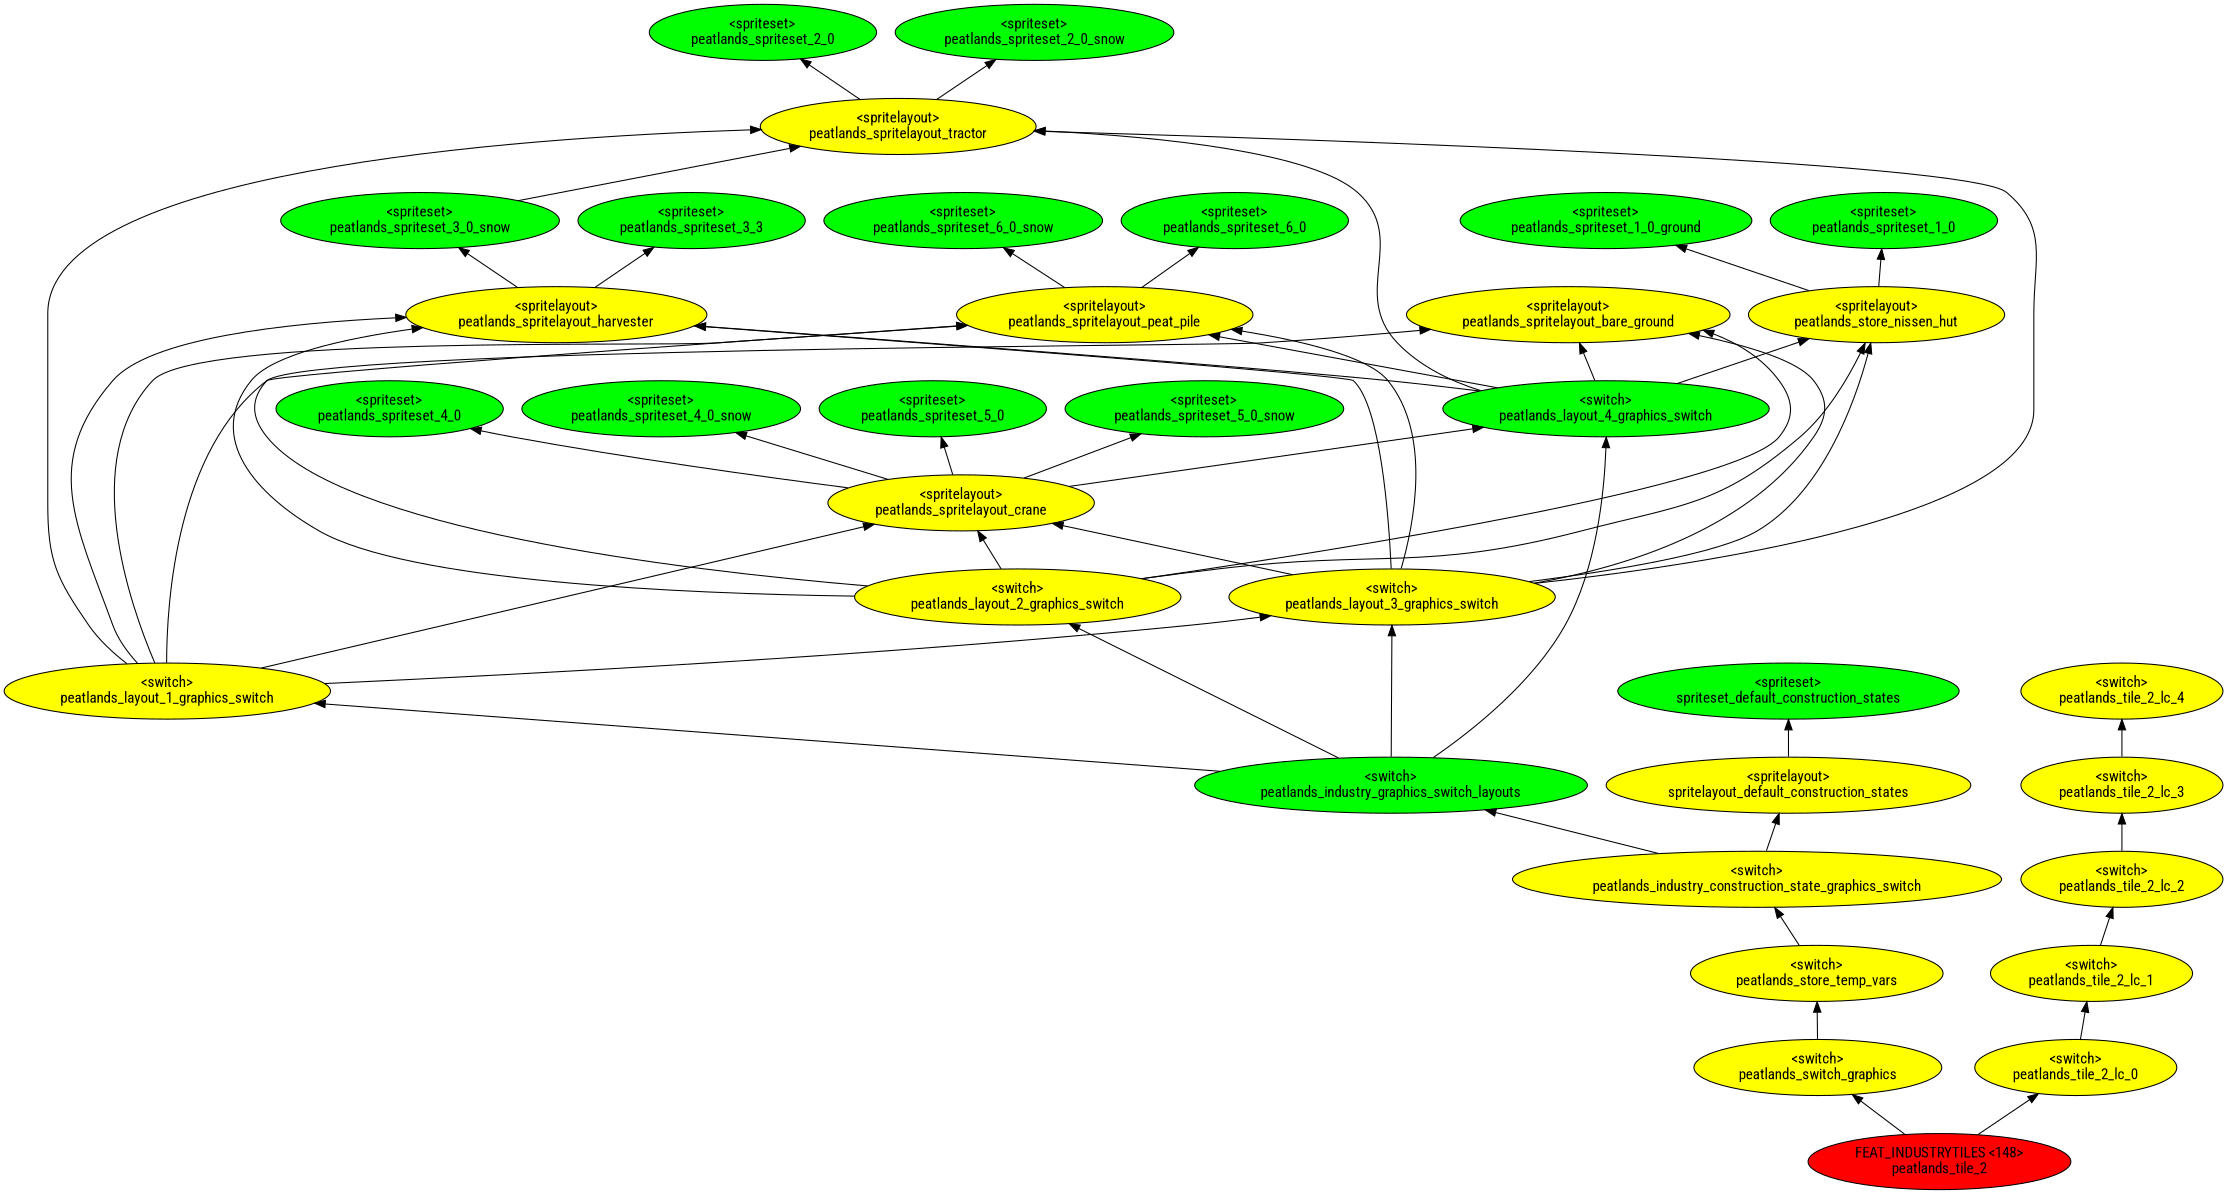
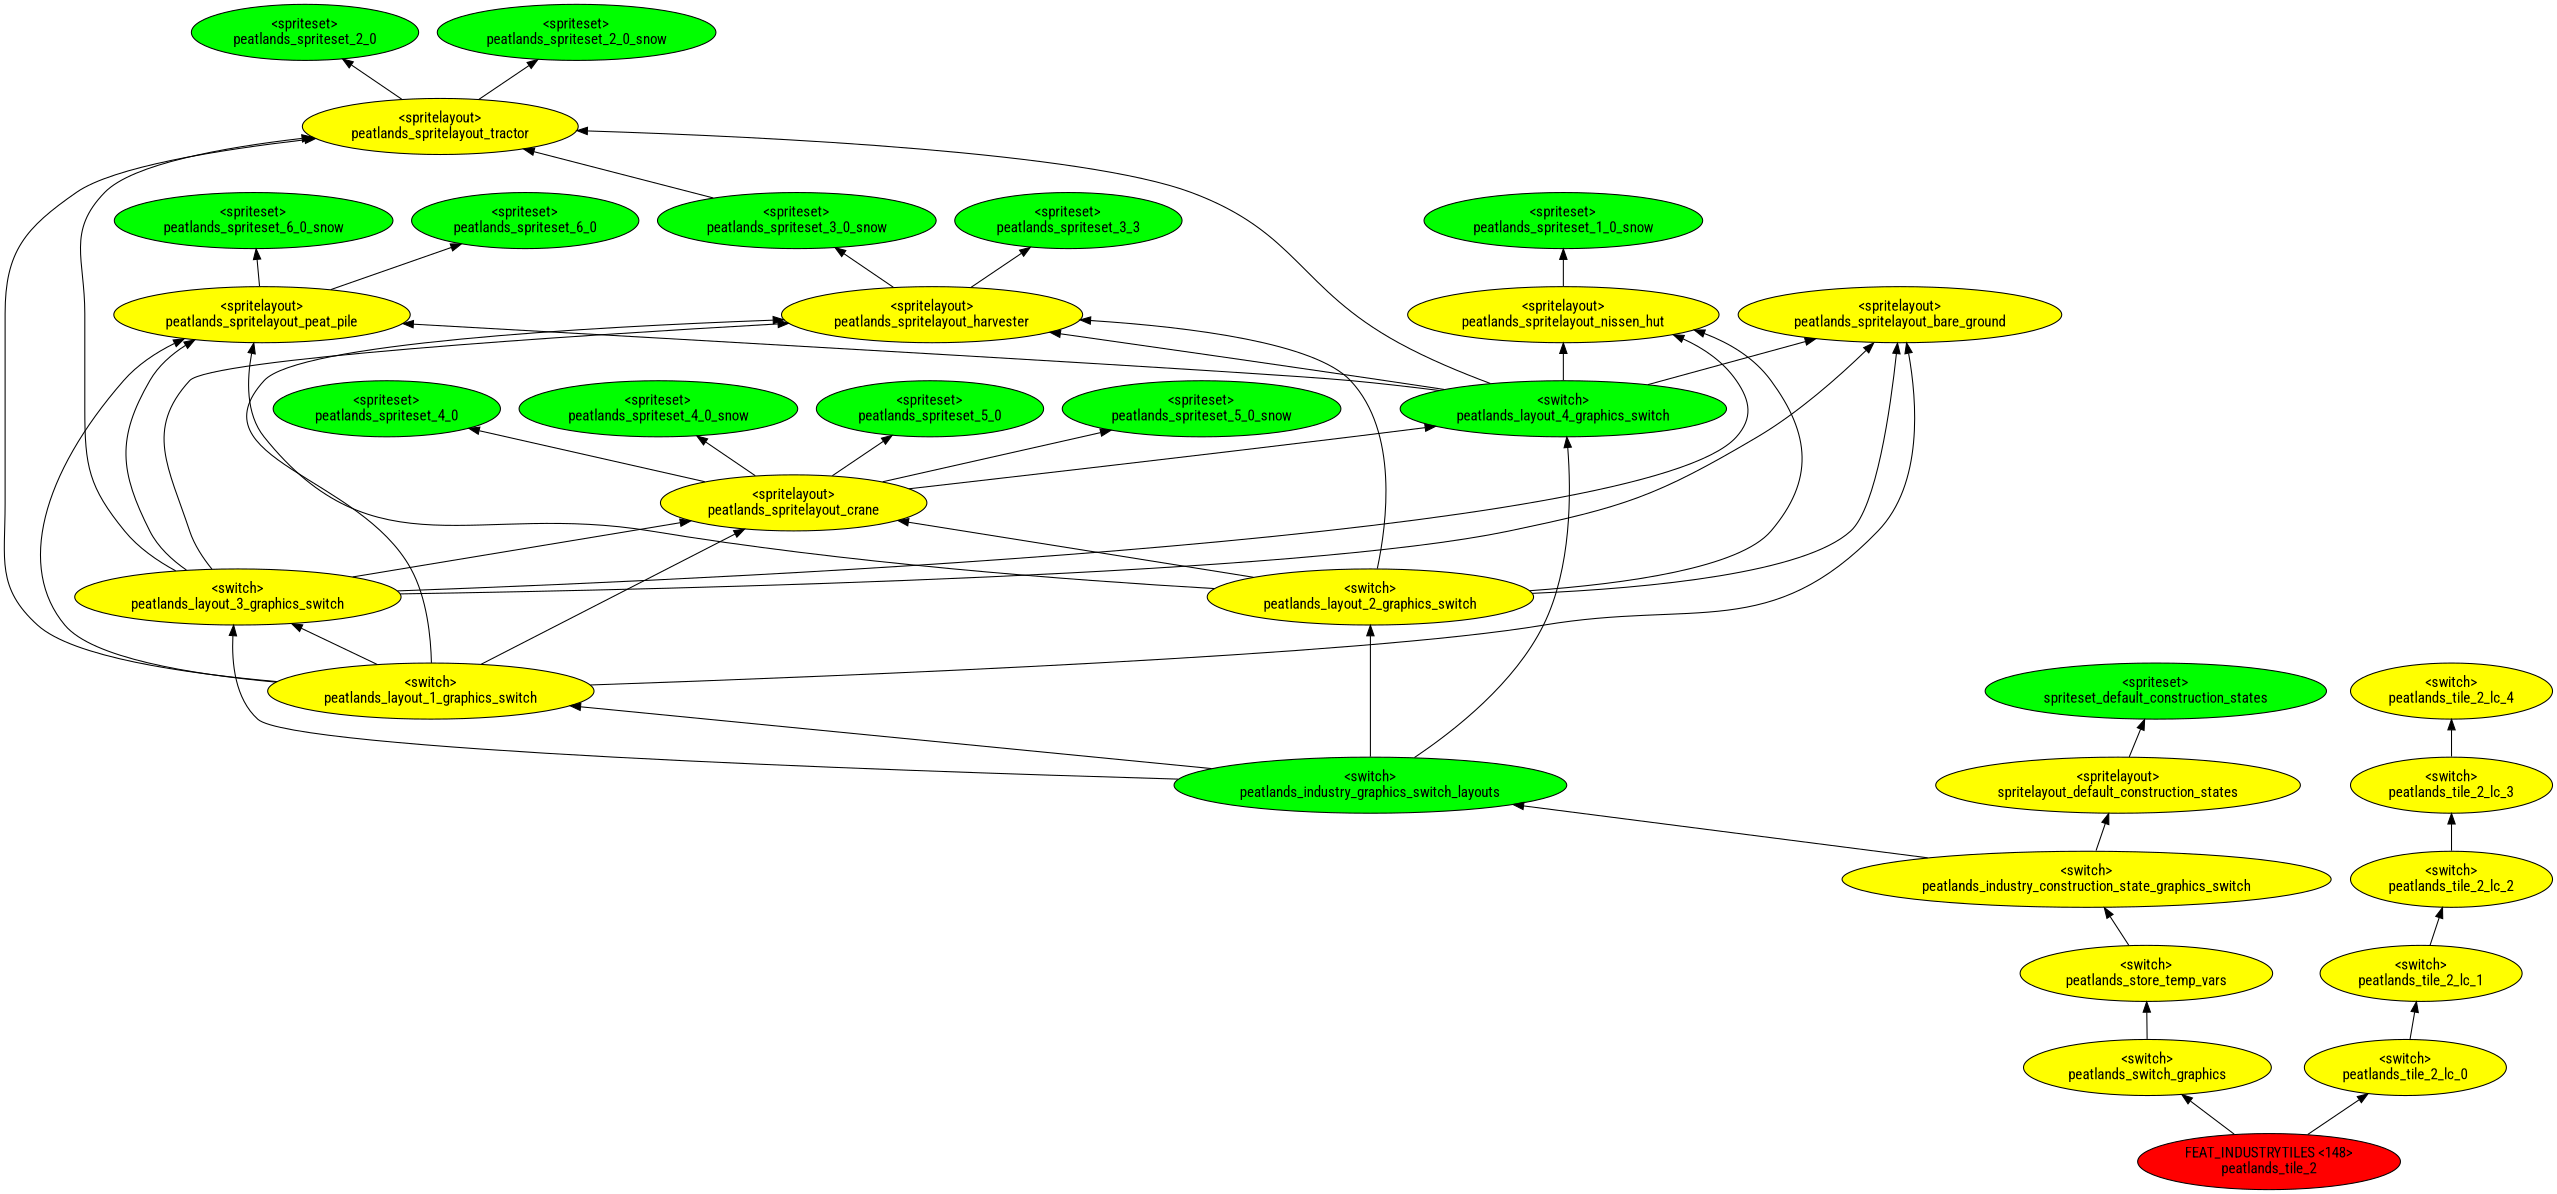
node "<spriteset> peatlands_spriteset_1_0_ground": label "<spriteset> peatlands_spriteset_1_0_ground" -> "<spriteset> peatlands_spriteset_1_0_snow"
node "<spriteset> peatlands_spriteset_1_0": removed
node "<spritelayout> peatlands_store_nissen_hut": label "<spritelayout> peatlands_store_nissen_hut" -> "<spritelayout> peatlands_spritelayout_nissen_hut"
